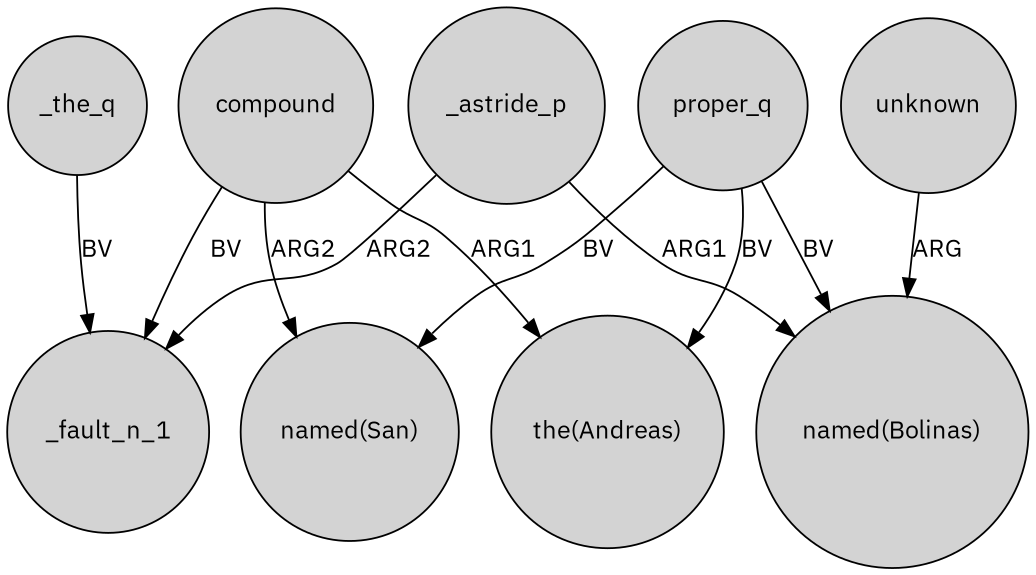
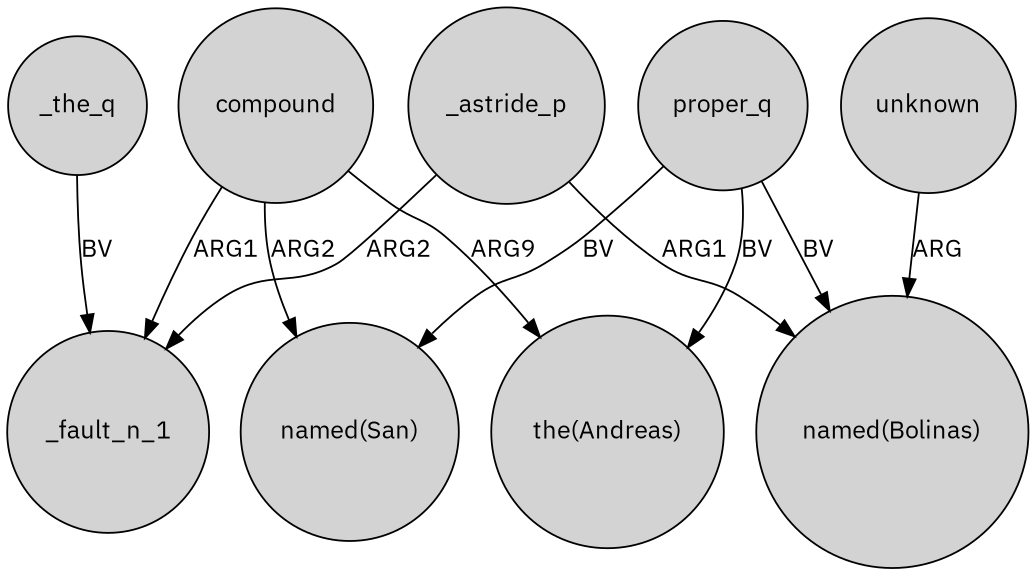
edge "compound" -> "_fault_n_1": label "BV" -> "ARG1"
edge "compound" -> "the(Andreas)": label "ARG1" -> "ARG9"
